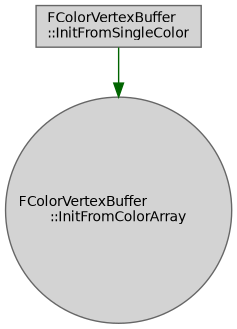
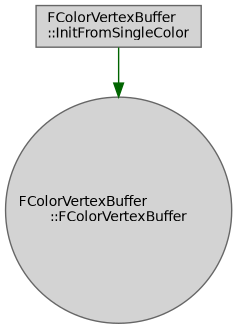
node "FColorVertexBuffer ::InitFromColorArray": label "FColorVertexBuffer ::InitFromColorArray" -> "FColorVertexBuffer ::FColorVertexBuffer"
